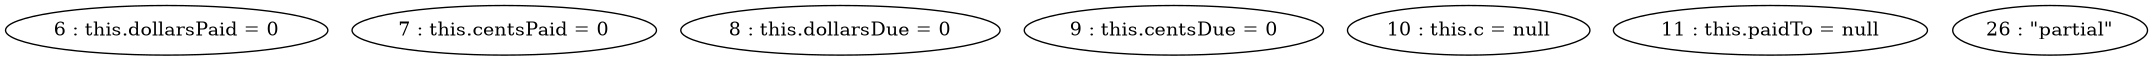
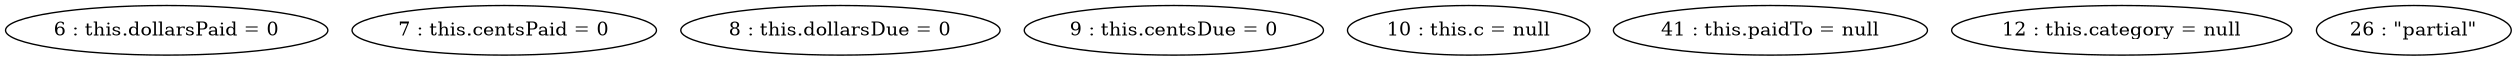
node "11 : this.paidTo = null": label "11 : this.paidTo = null" -> "41 : this.paidTo = null"
node "12 : this.category = null": added
